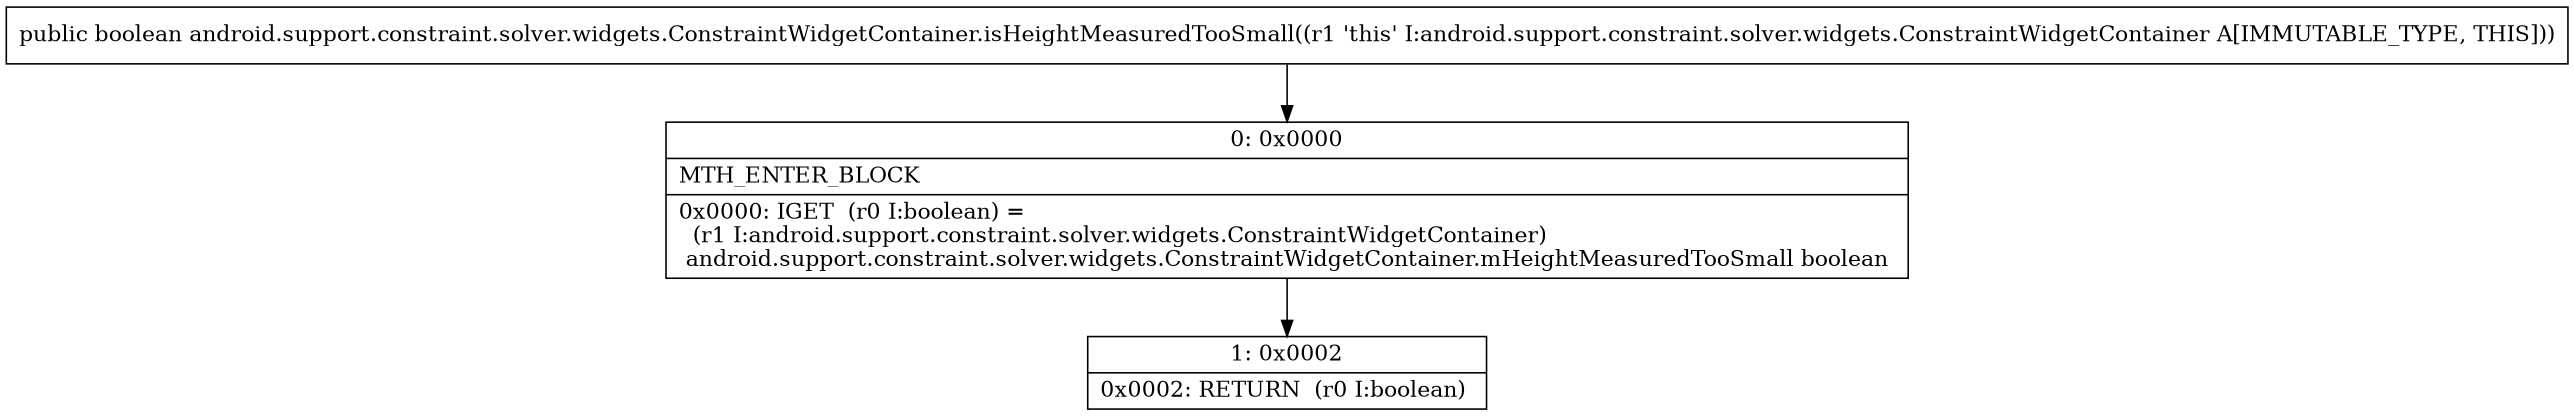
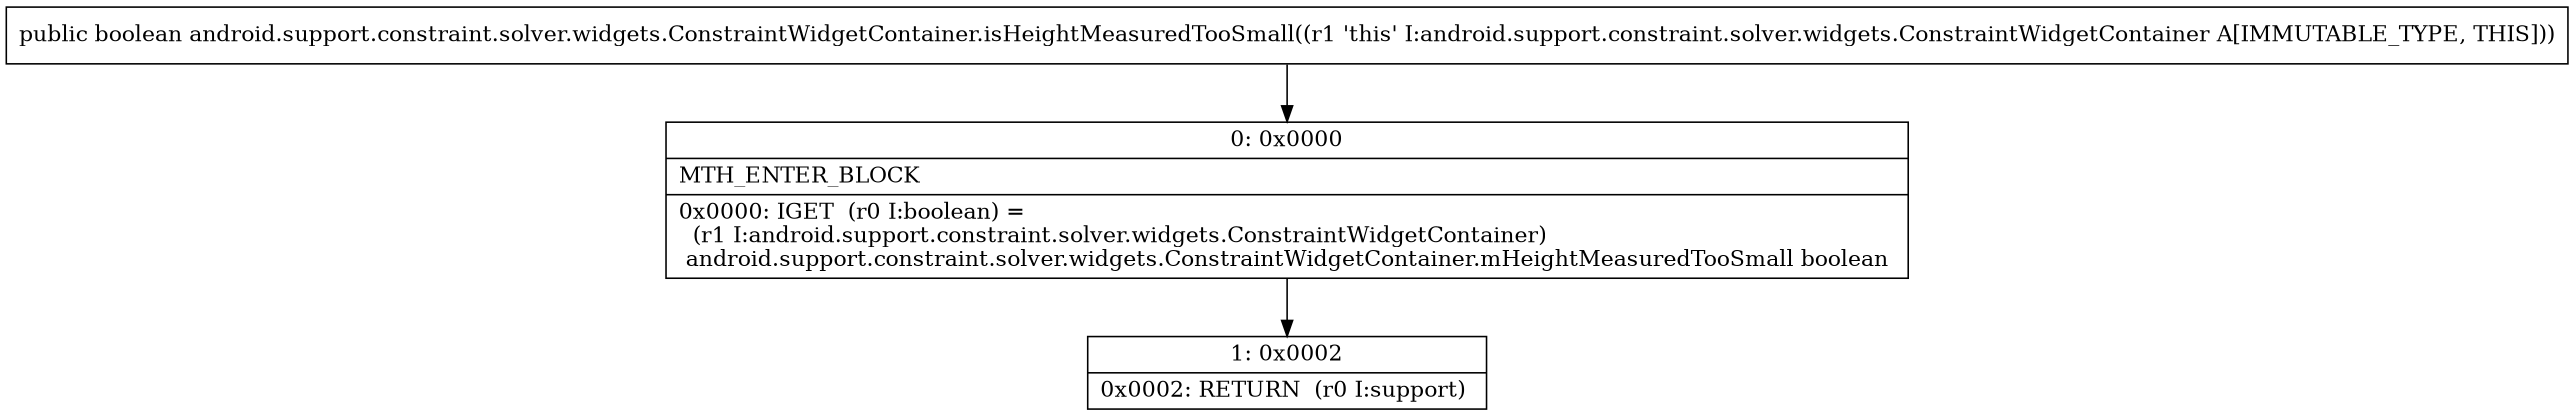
node "1: 0x0002": text "0x0002: RETURN  (r0 I:boolean)" -> "0x0002: RETURN  (r0 I:support)"
